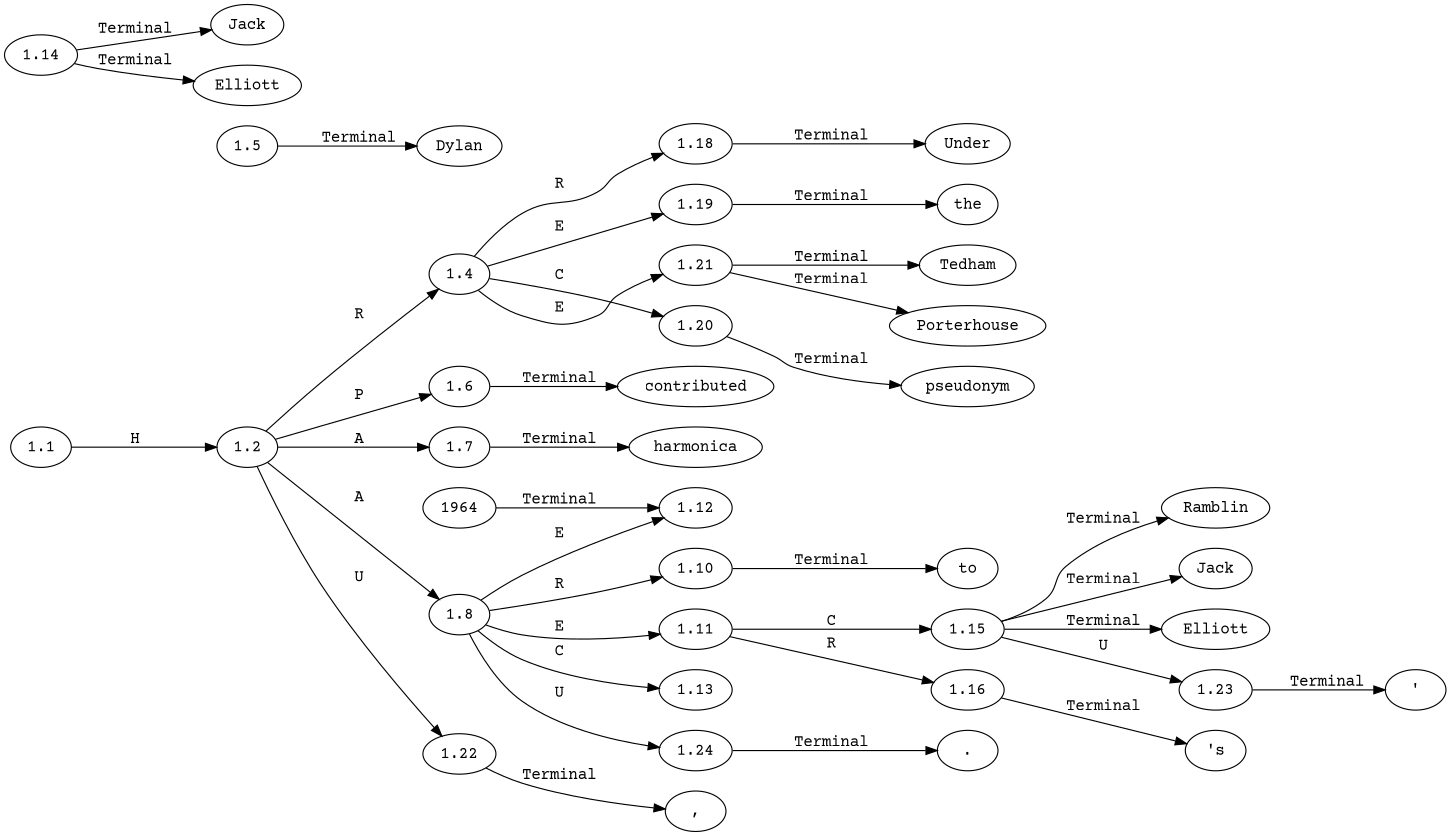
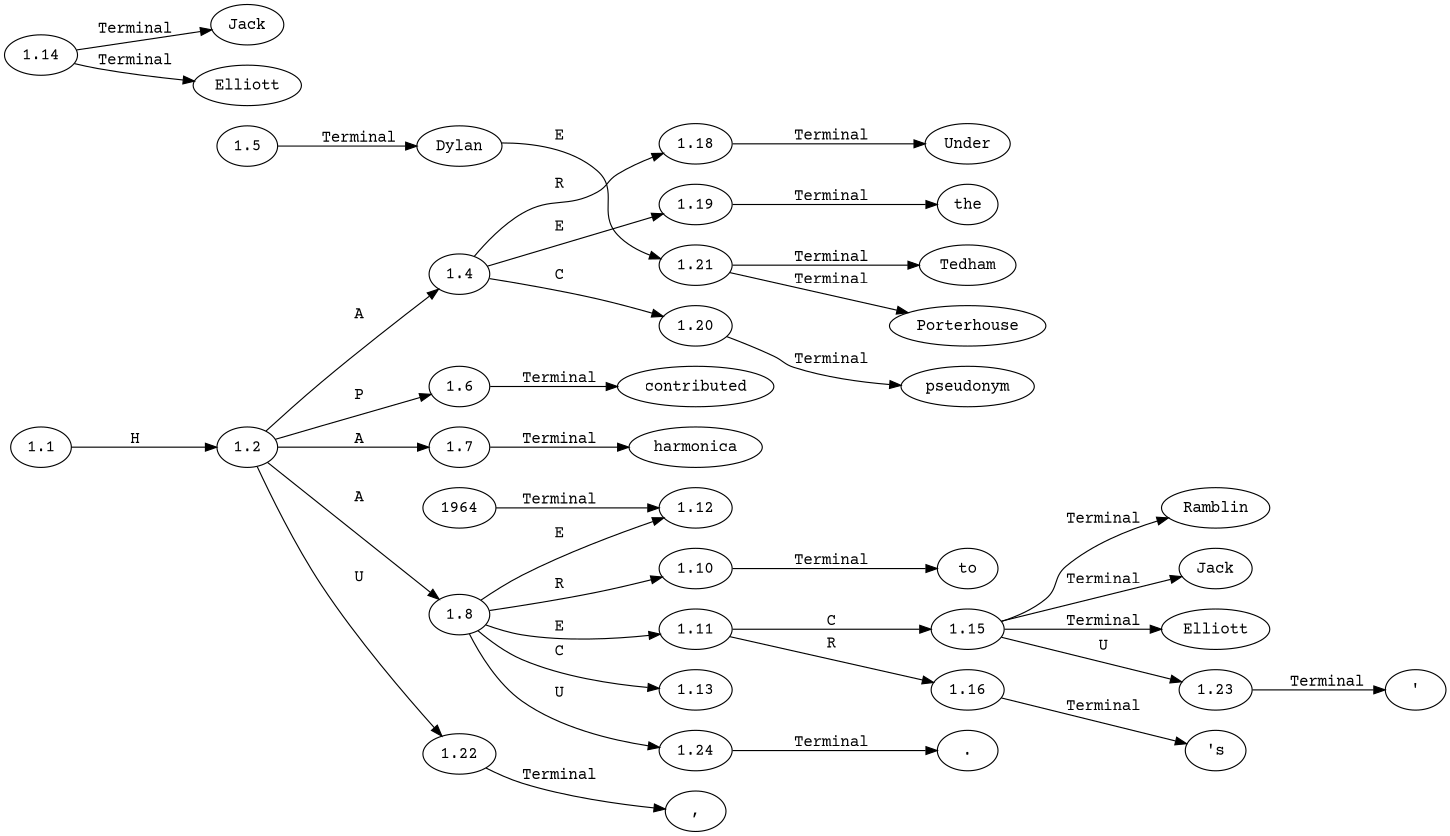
edge "1.2" -> "1.4": label "R" -> "A"
edge "1.4" -> "1.21": now "Dylan" -> "1.21"
